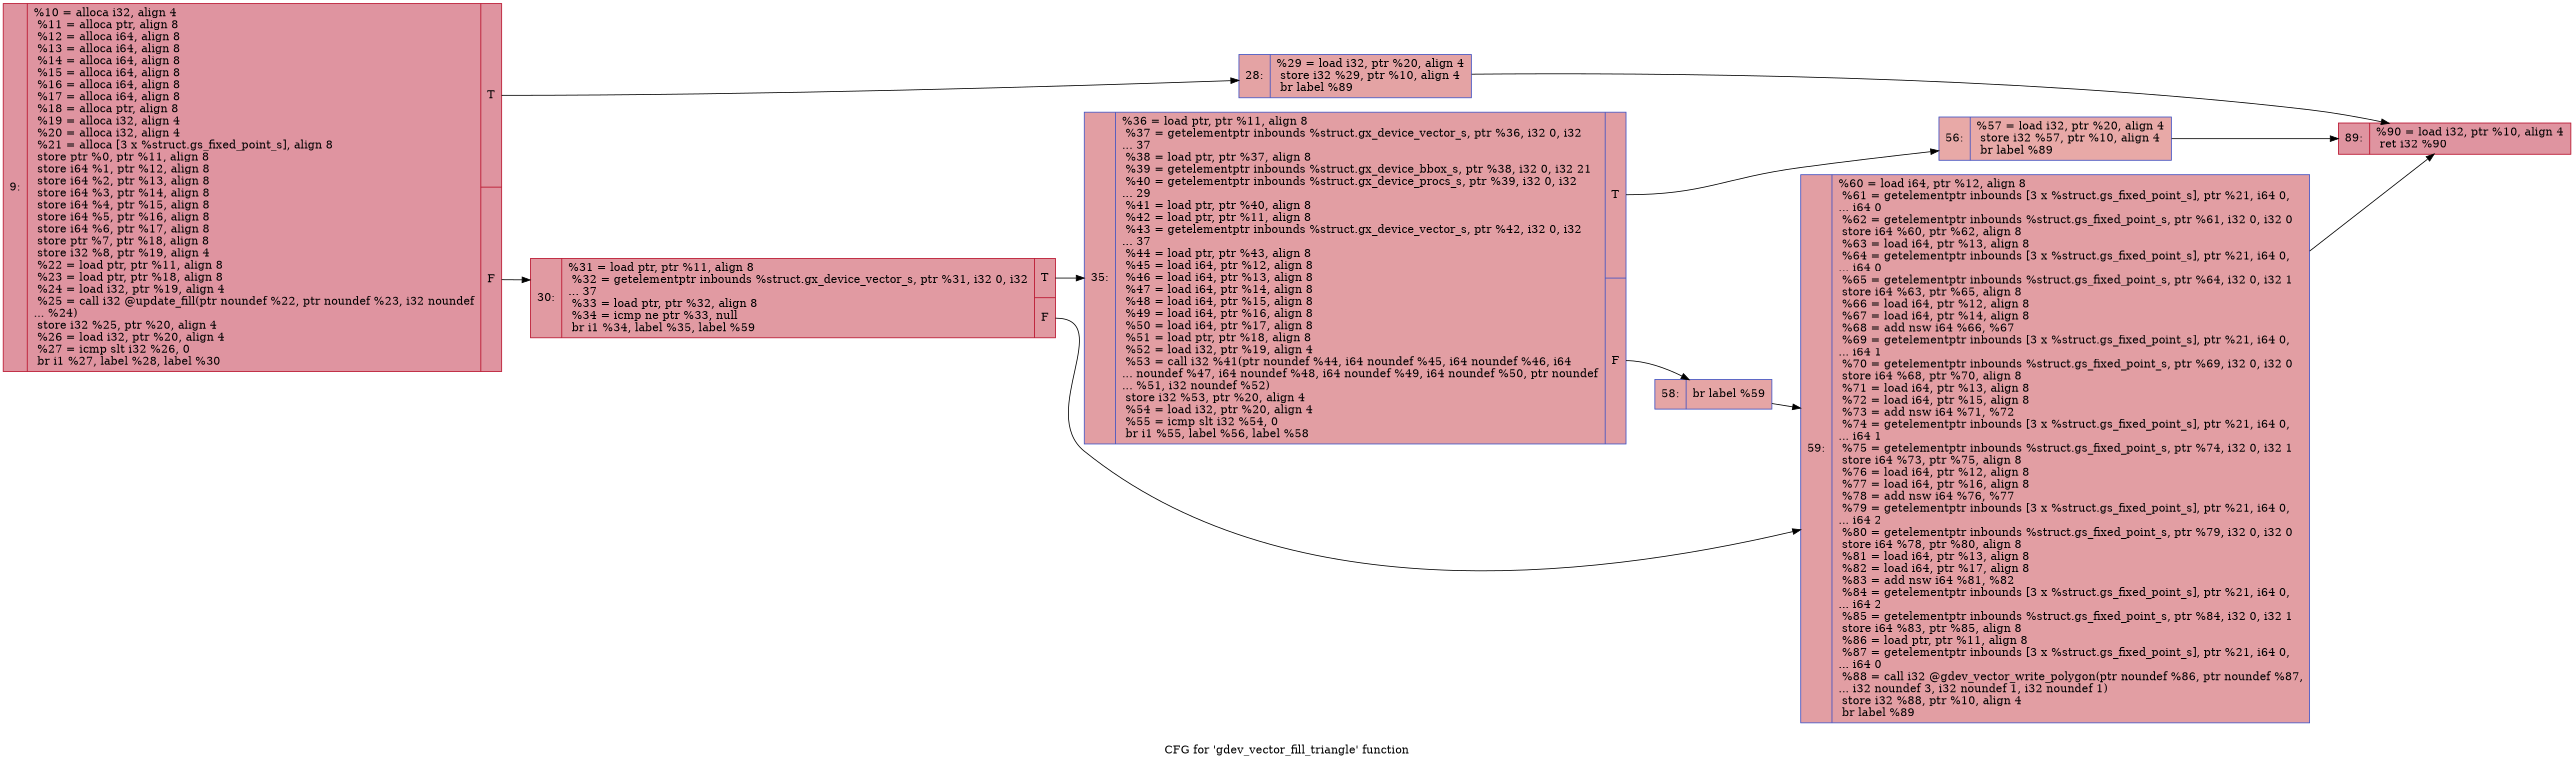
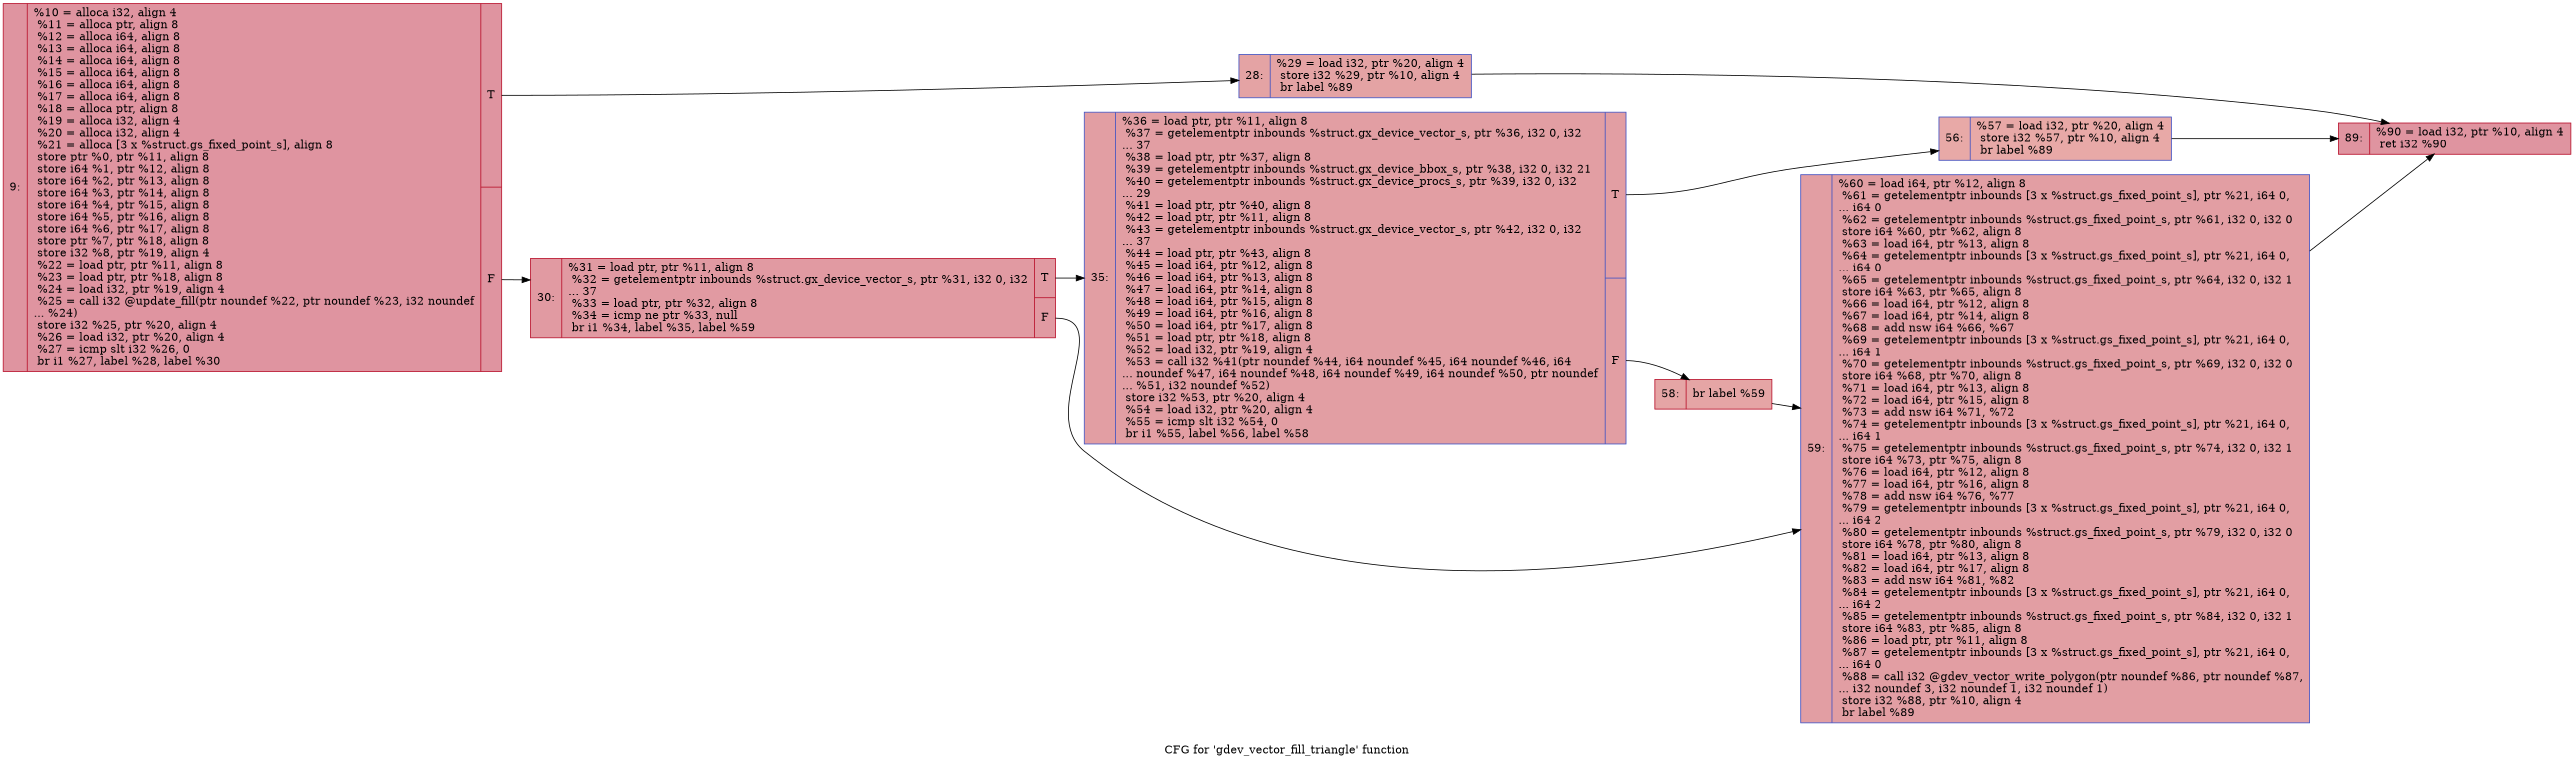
node "58:": color #3d50c3ff -> #b70d28ff
